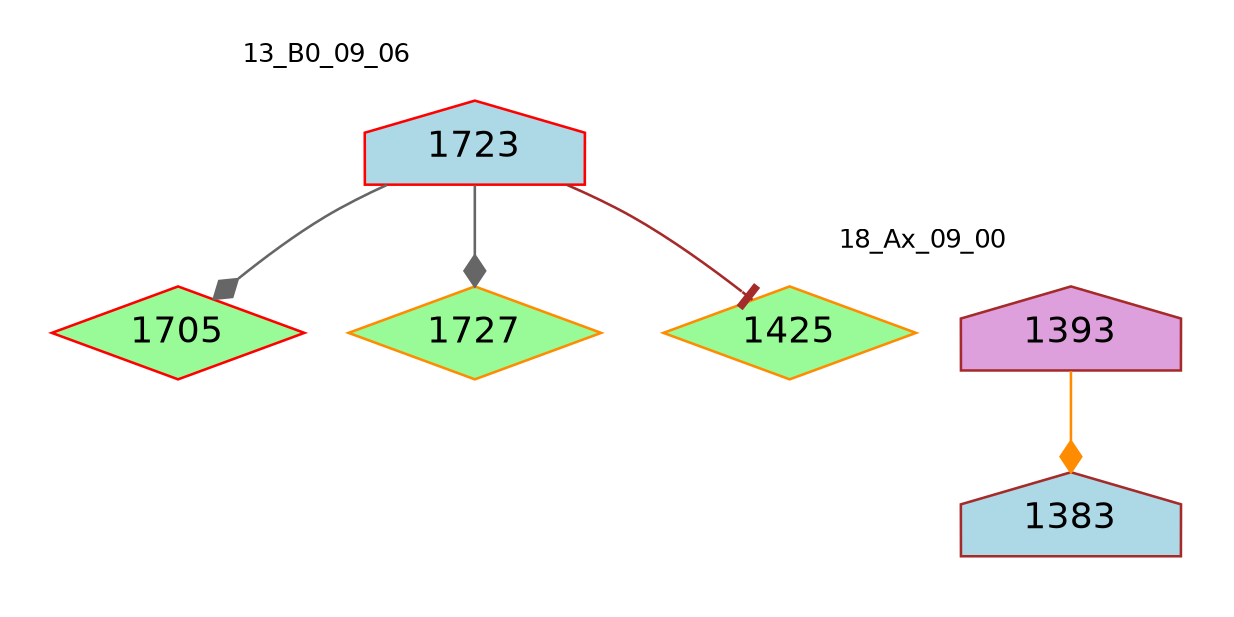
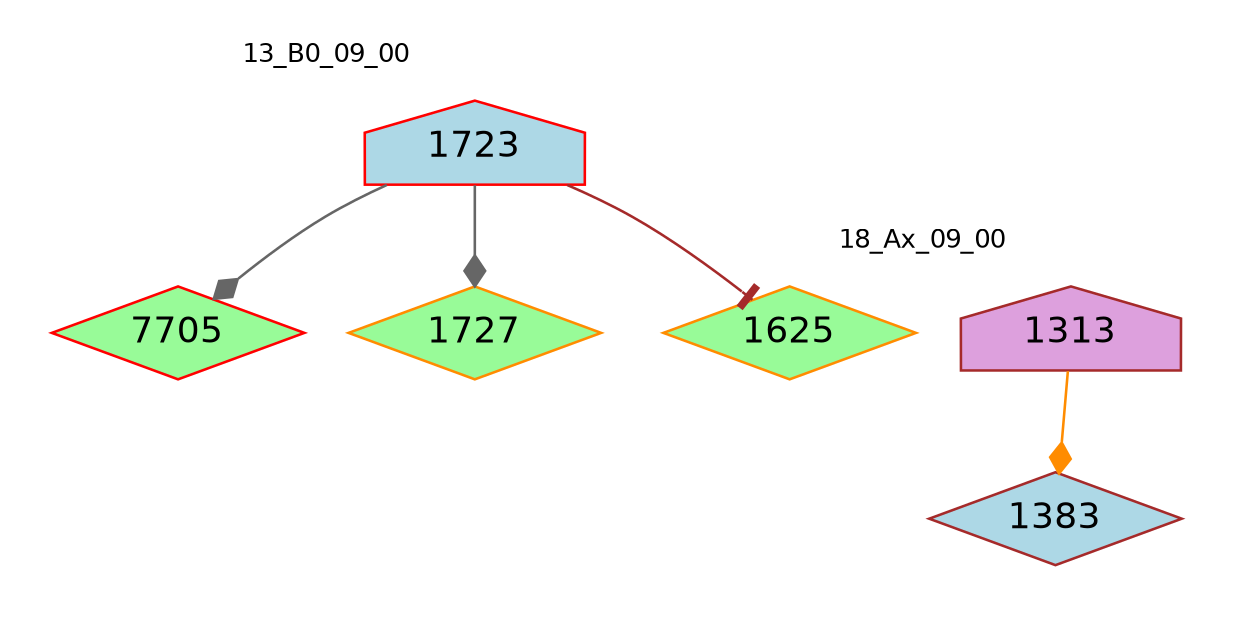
cluster "13_B0_09_06": label "13_B0_09_06" -> "13_B0_09_00"
node "1705": label "1705" -> "7705"
node "1425": label "1425" -> "1625"
node "1393": label "1393" -> "1313"
node "1383": shape house -> diamond
